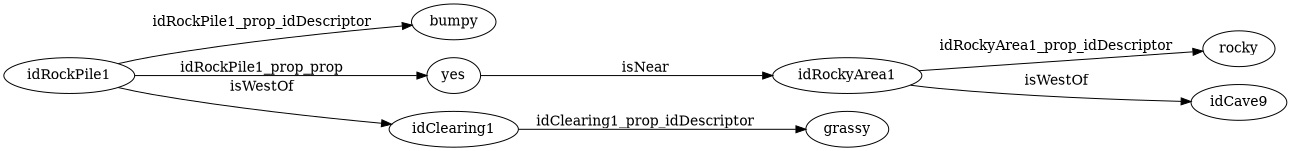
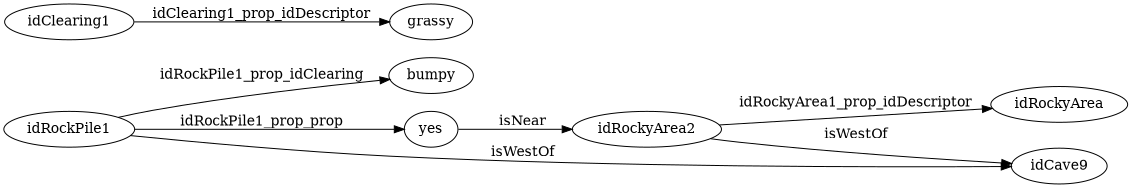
edge "idRockPile1" -> "bumpy": label "idRockPile1_prop_idDescriptor" -> "idRockPile1_prop_idClearing"
node "rocky": label "rocky" -> "idRockyArea"
node "idRockyArea1": label "idRockyArea1" -> "idRockyArea2"
edge "idRockPile1" -> "idClearing1": now "idRockPile1" -> "idCave9"
